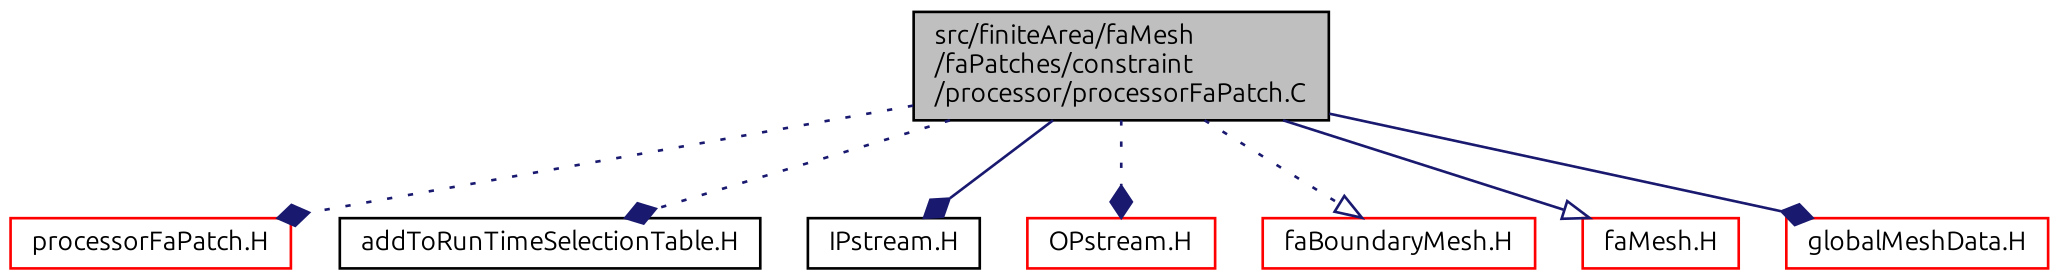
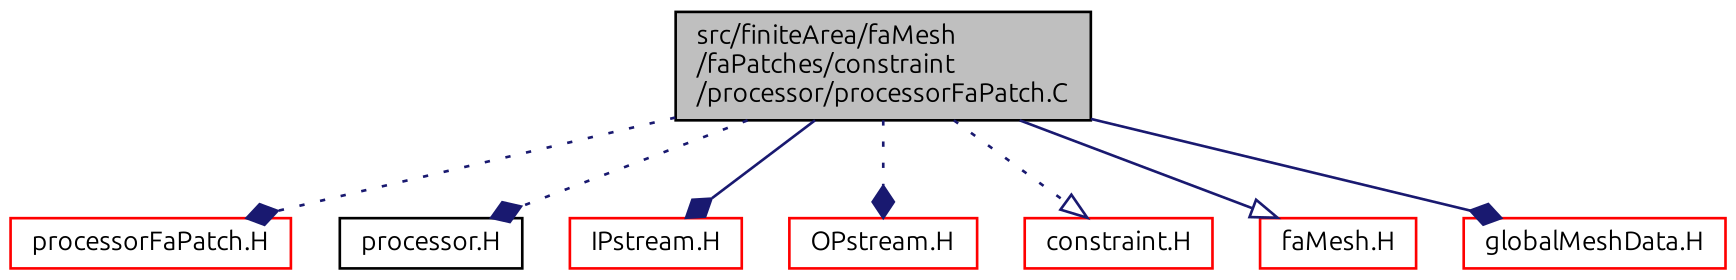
node "addToRunTimeSelectionTable.H": label "addToRunTimeSelectionTable.H" -> "processor.H"
node "IPstream.H": color black -> red
node "faBoundaryMesh.H": label "faBoundaryMesh.H" -> "constraint.H"
